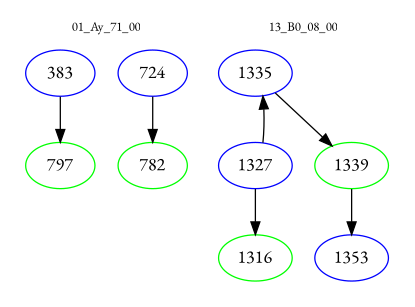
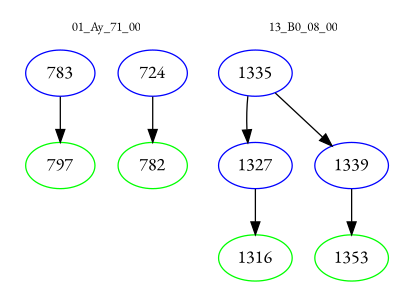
node "383": label "383" -> "783"
edge "1327" -> "1335": reversed
node "1339": color green -> blue
node "1353": color blue -> green
